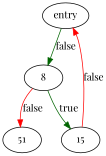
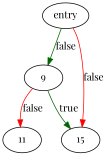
node "8": label "8" -> "9"
edge "15" -> "entry": reversed
node "51": label "51" -> "11"
